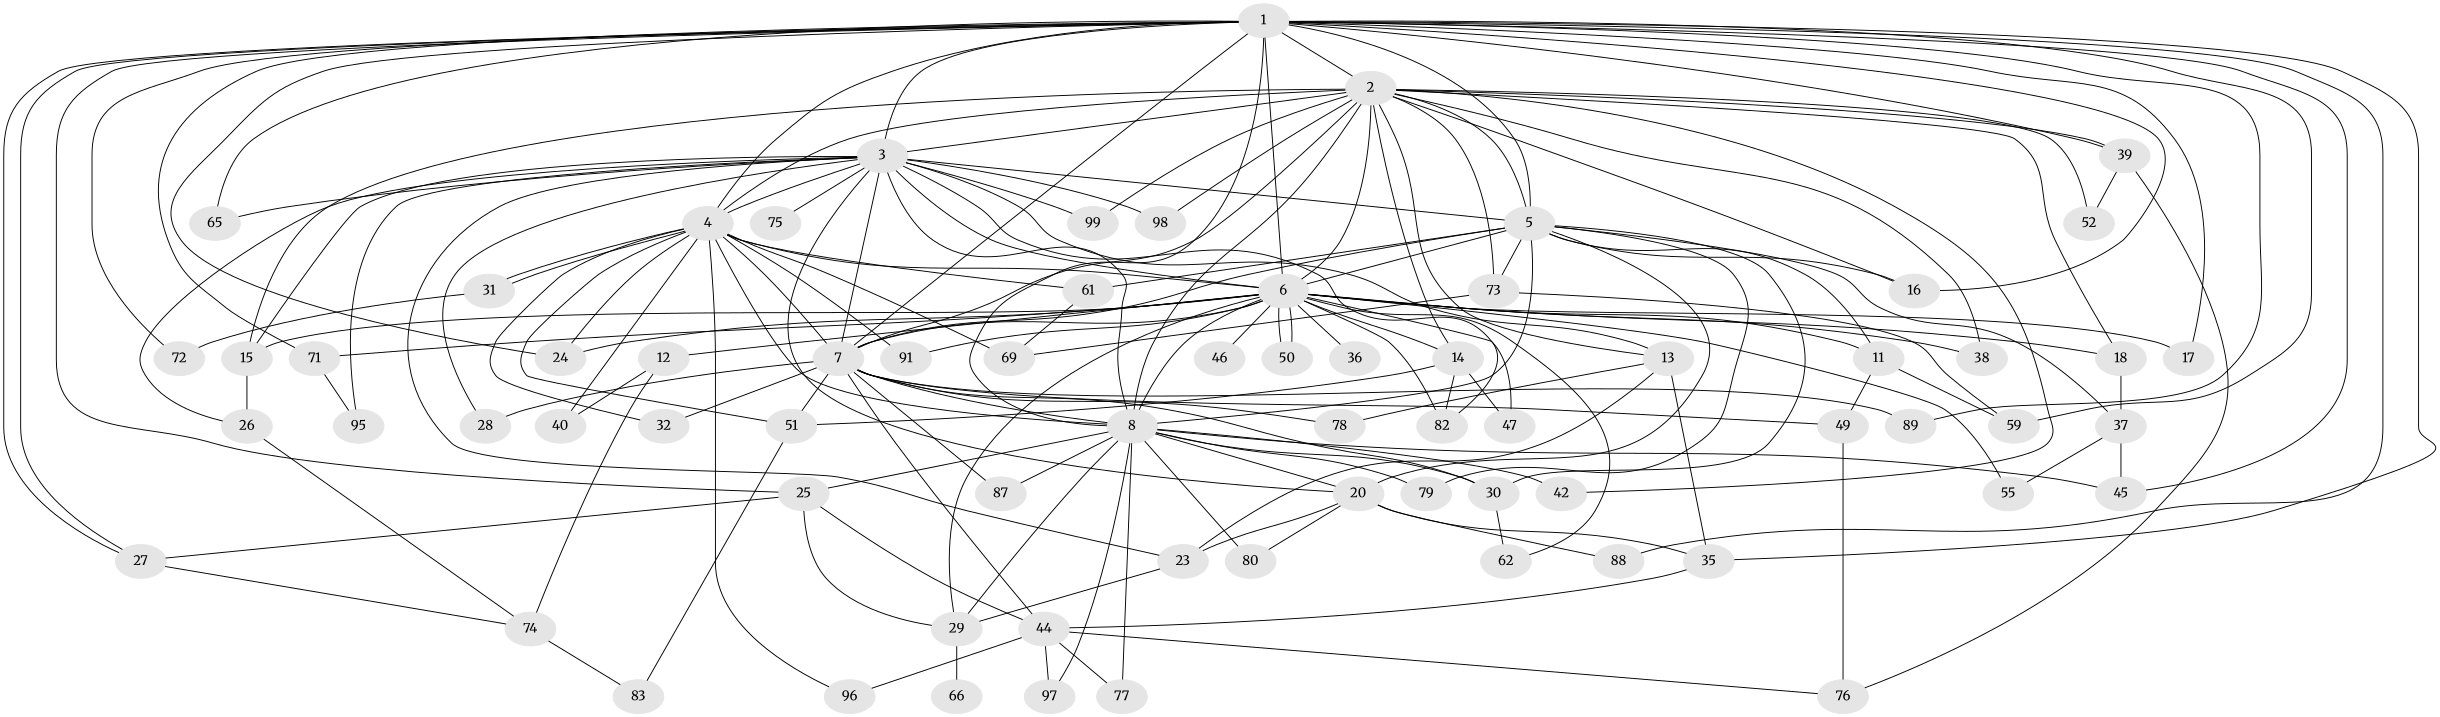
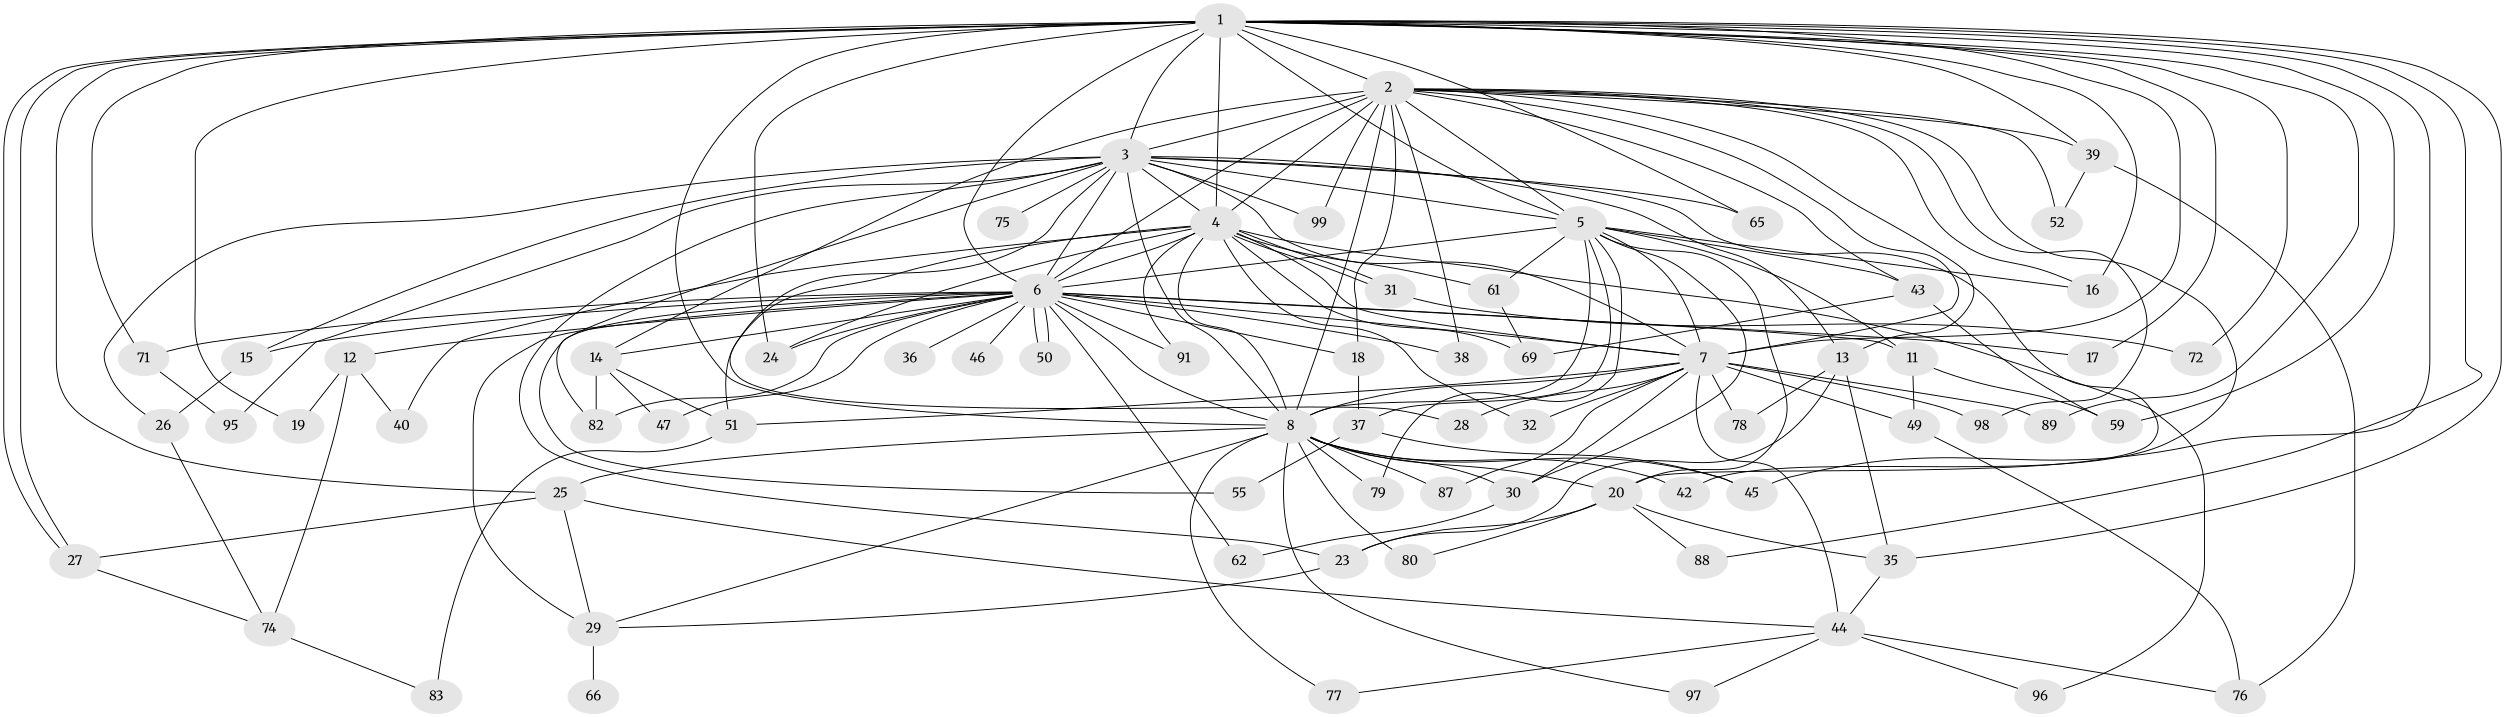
edge "2" -- "15": removed
edge "3" -- "98": now "7" -- "98"
node "73": label "73" -> "43"
node "19": added
